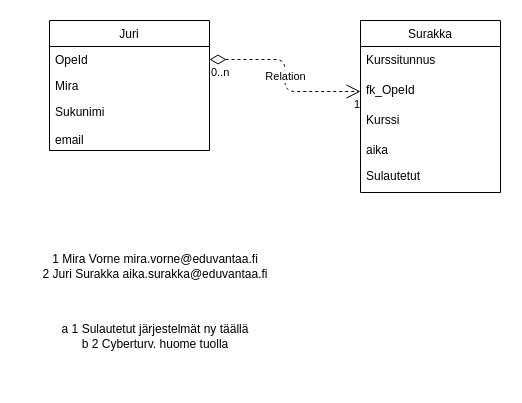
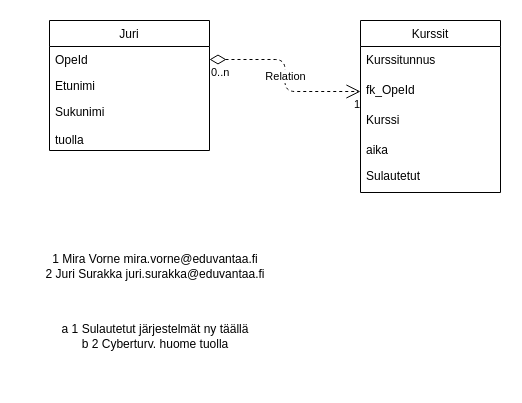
node "Surakka": label "Surakka" -> "Kurssit"
node "Mira": label "Mira" -> "Etunimi"
node "Sukunimi email": label "Sukunimi email" -> "Sukunimi tuolla"
node "1 Mira Vorne mira.vorne@eduvantaa.fi 2 Juri Surakka aika.surakka@eduvantaa.fi": label "1 Mira Vorne mira.vorne@eduvantaa.fi 2 Juri Surakka aika.surakka@eduvantaa.fi" -> "1 Mira Vorne mira.vorne@eduvantaa.fi 2 Juri Surakka juri.surakka@eduvantaa.fi"
